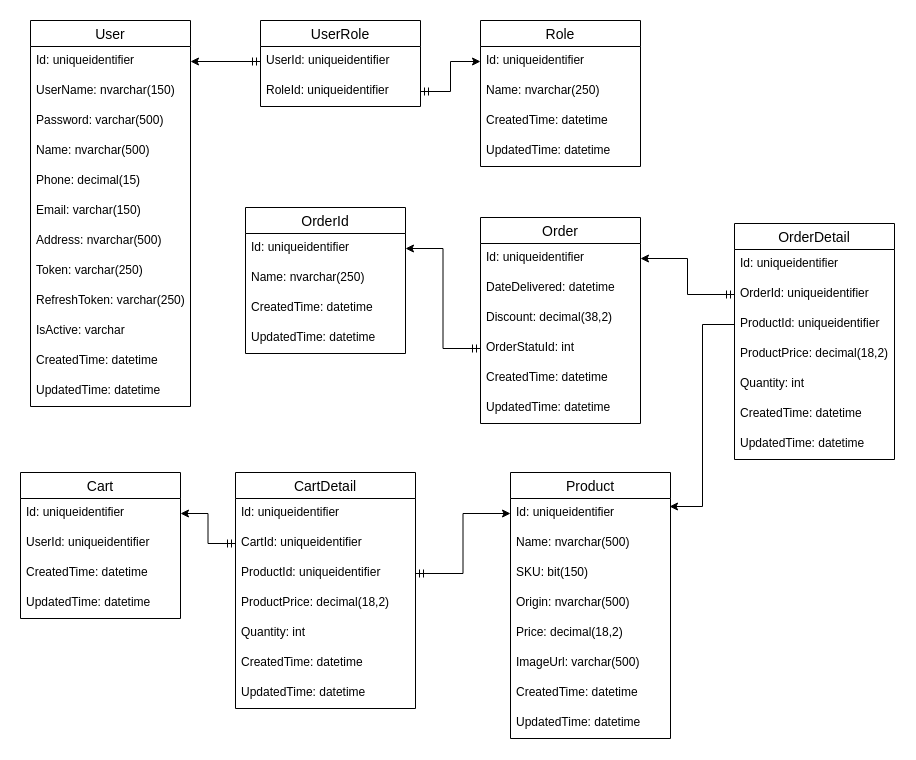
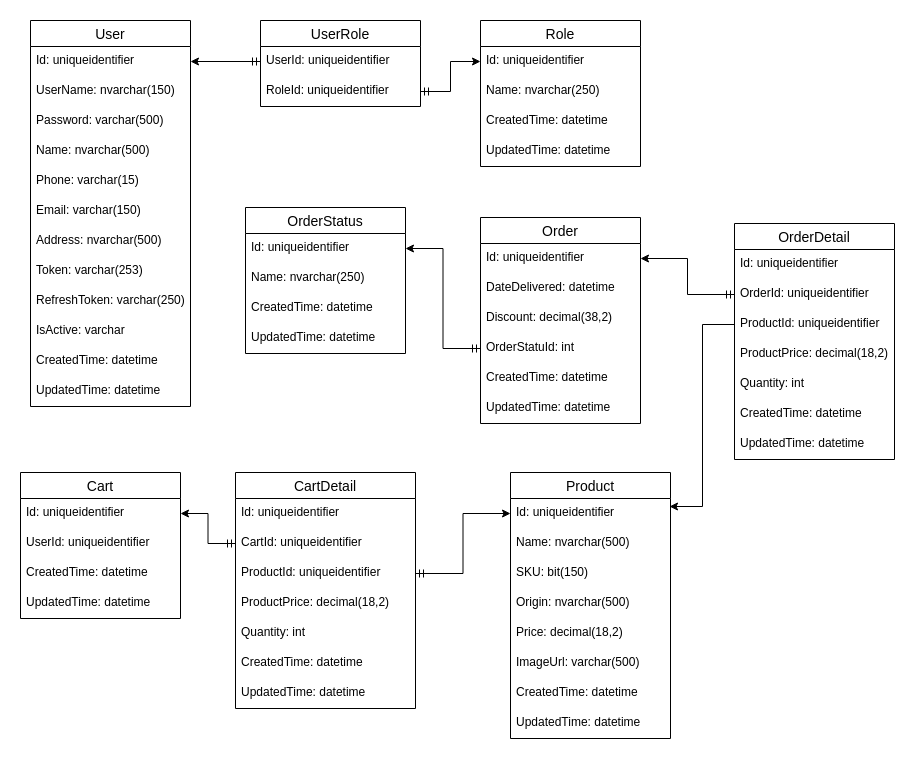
node "Phone: decimal(15)": label "Phone: decimal(15)" -> "Phone: varchar(15)"
node "OrderId": label "OrderId" -> "OrderStatus"
node "Token: varchar(250)": label "Token: varchar(250)" -> "Token: varchar(253)"
